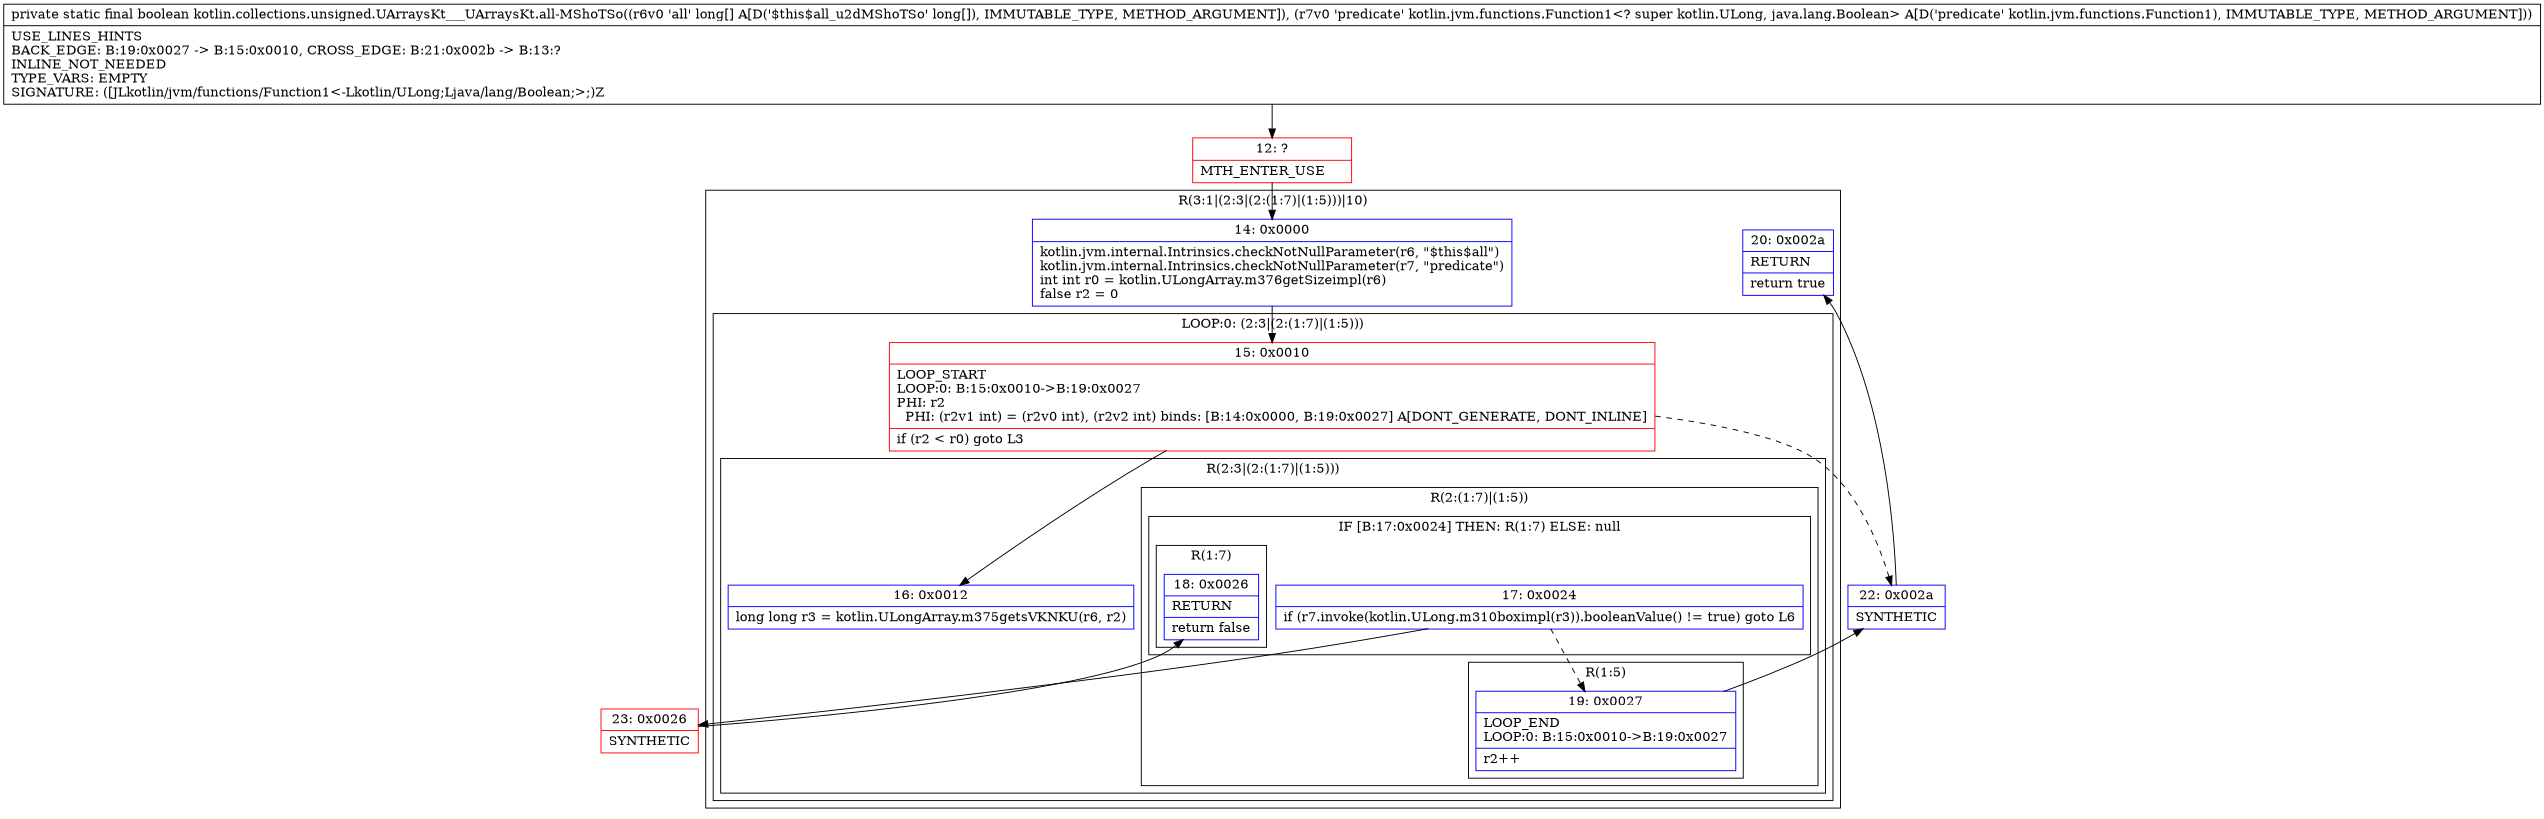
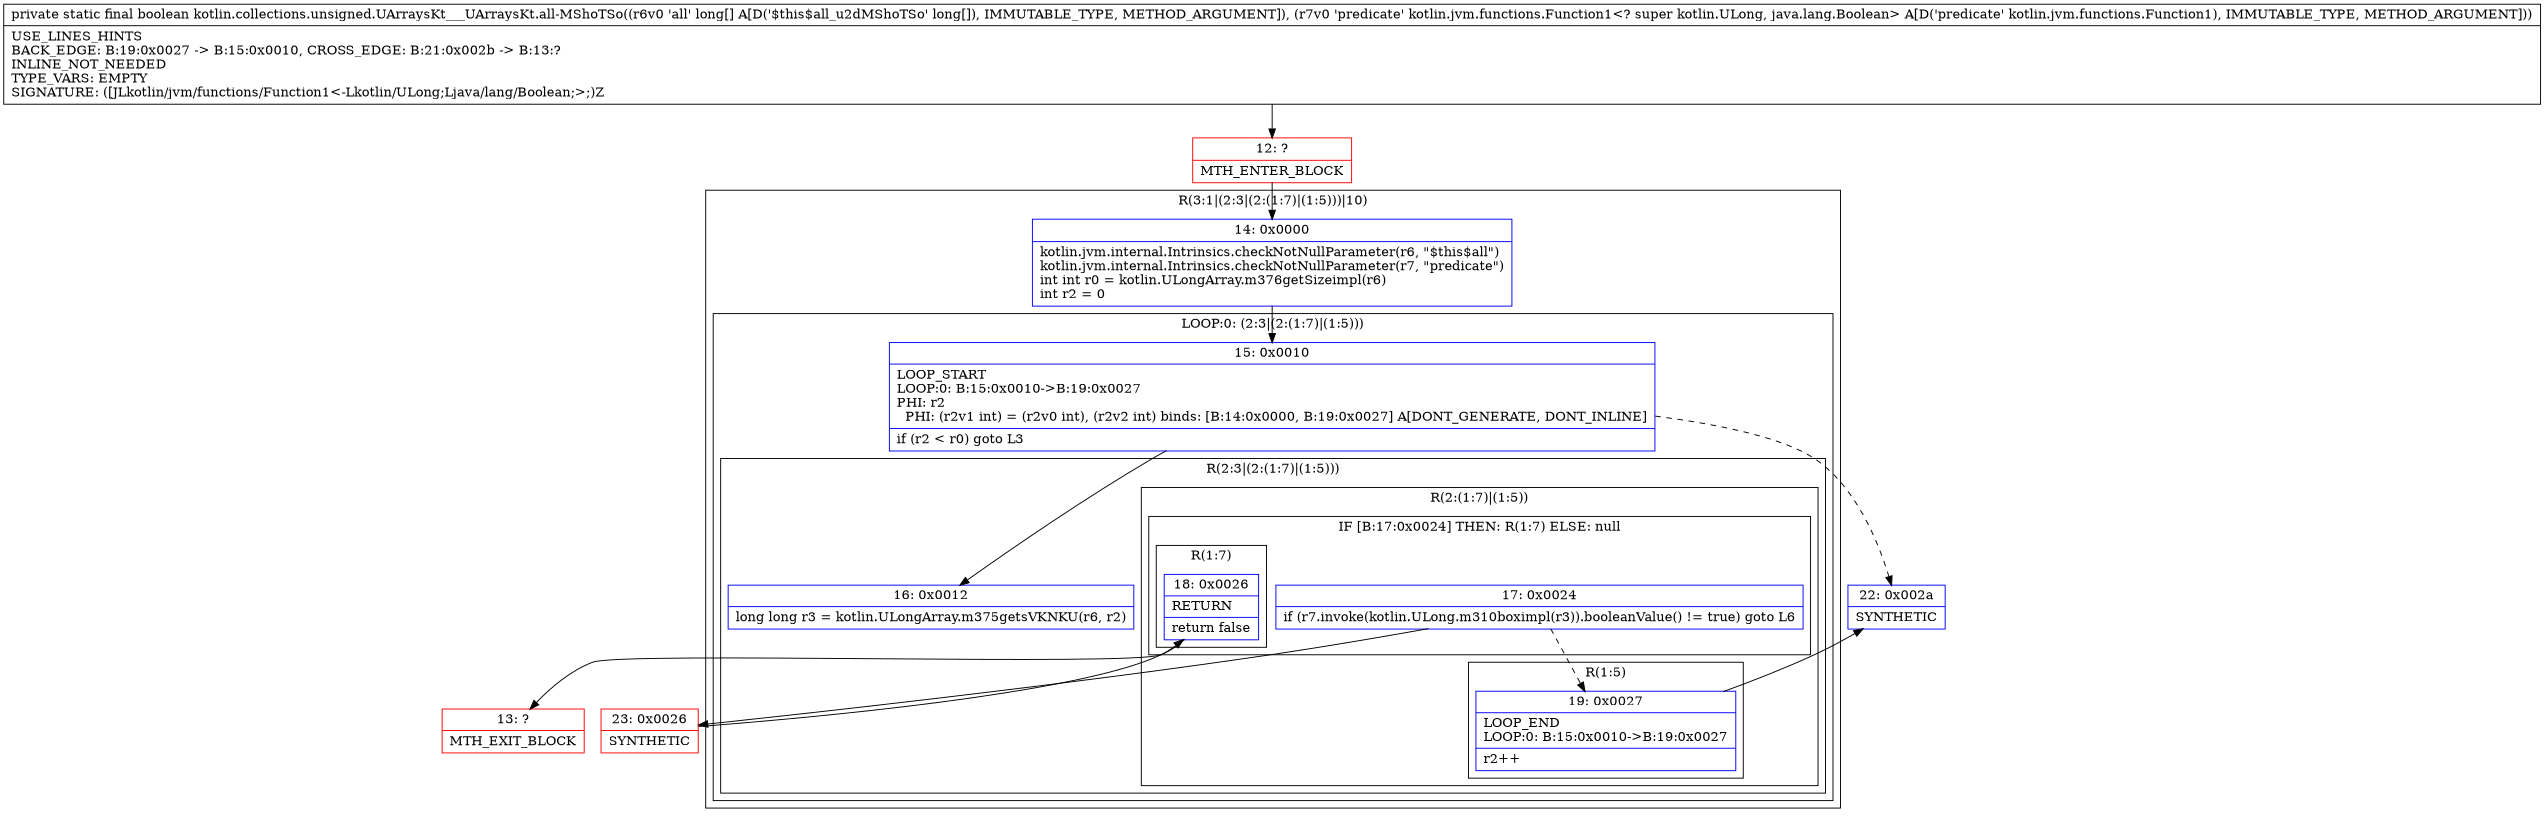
node "12: ?": text "MTH_ENTER_USE" -> "MTH_ENTER_BLOCK"
node "20: 0x002a": removed
node "14: 0x0000": text "false r2 = 0" -> "int r2 = 0"
node "15: 0x0010": color red -> blue
node "13: ?": added
